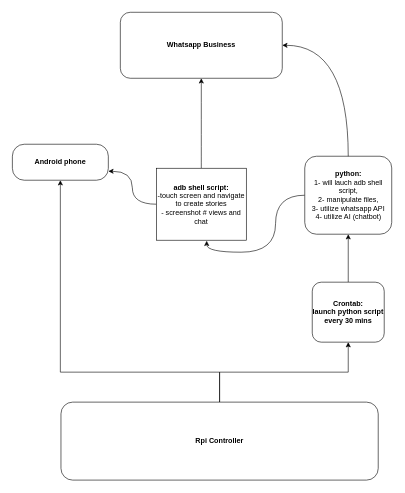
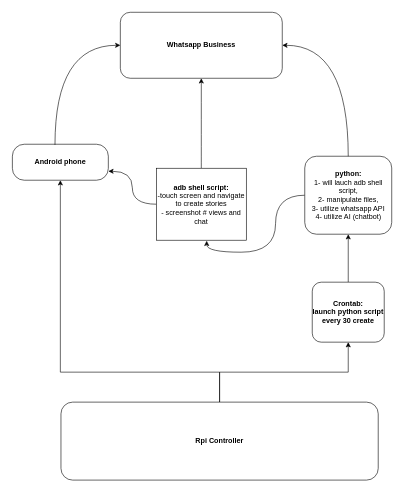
edge "Android phone" -> "Whatsapp Business": added
node "Crontab: launch python script every 30 mins": label "Crontab: launch python script every 30 mins" -> "Crontab: launch python script every 30 create"
